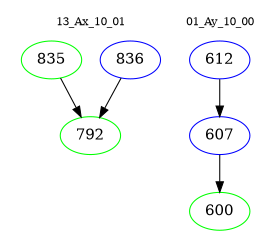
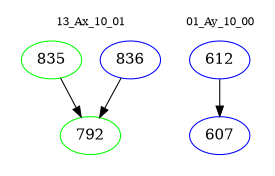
node "600": removed
